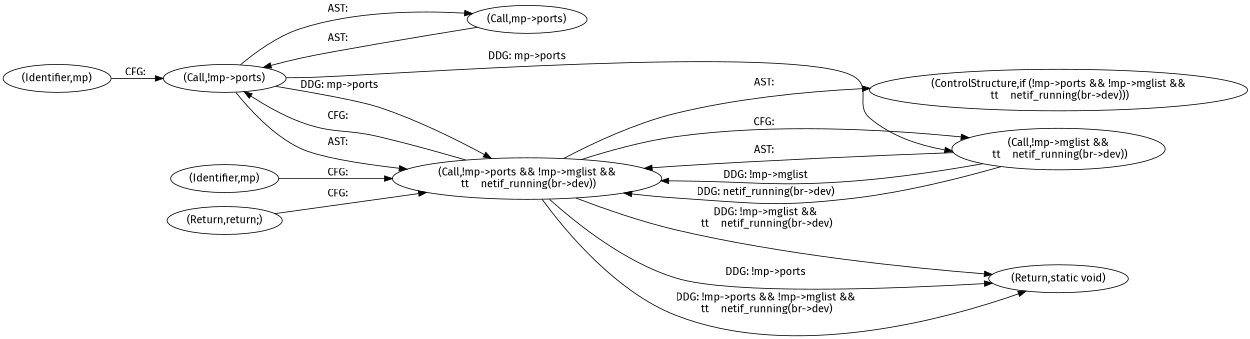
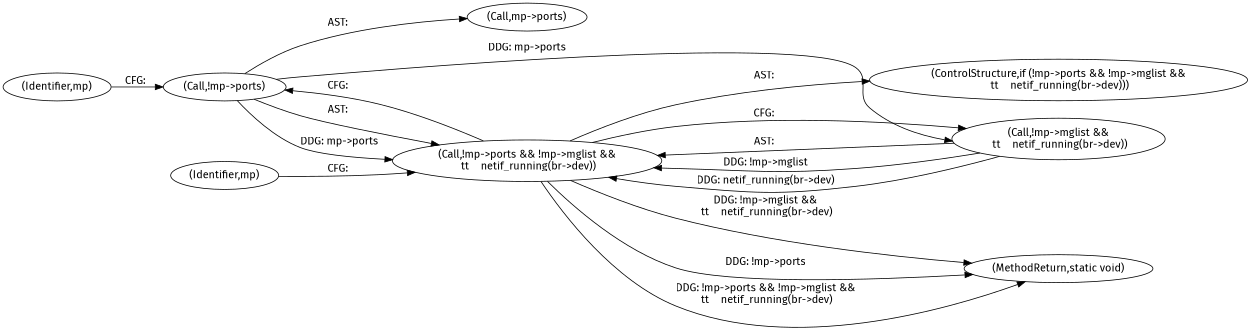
edge "(Call,mp->ports)" -> "(Call,!mp->ports)": removed, label "AST:"
node "(Return,return;)": removed
node "(Return,static void)": label "(Return,static void)" -> "(MethodReturn,static void)"
